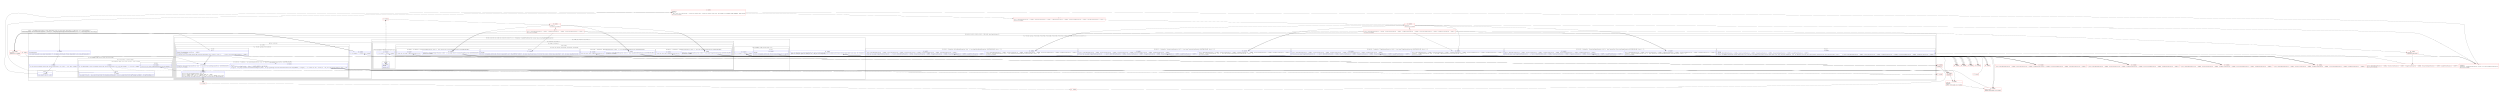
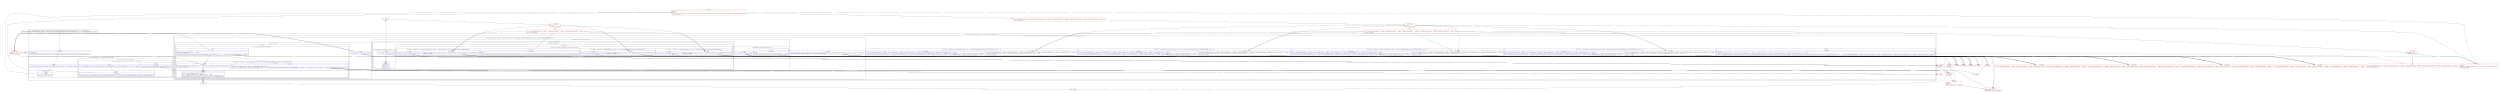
node "60: 0x00c5": added
